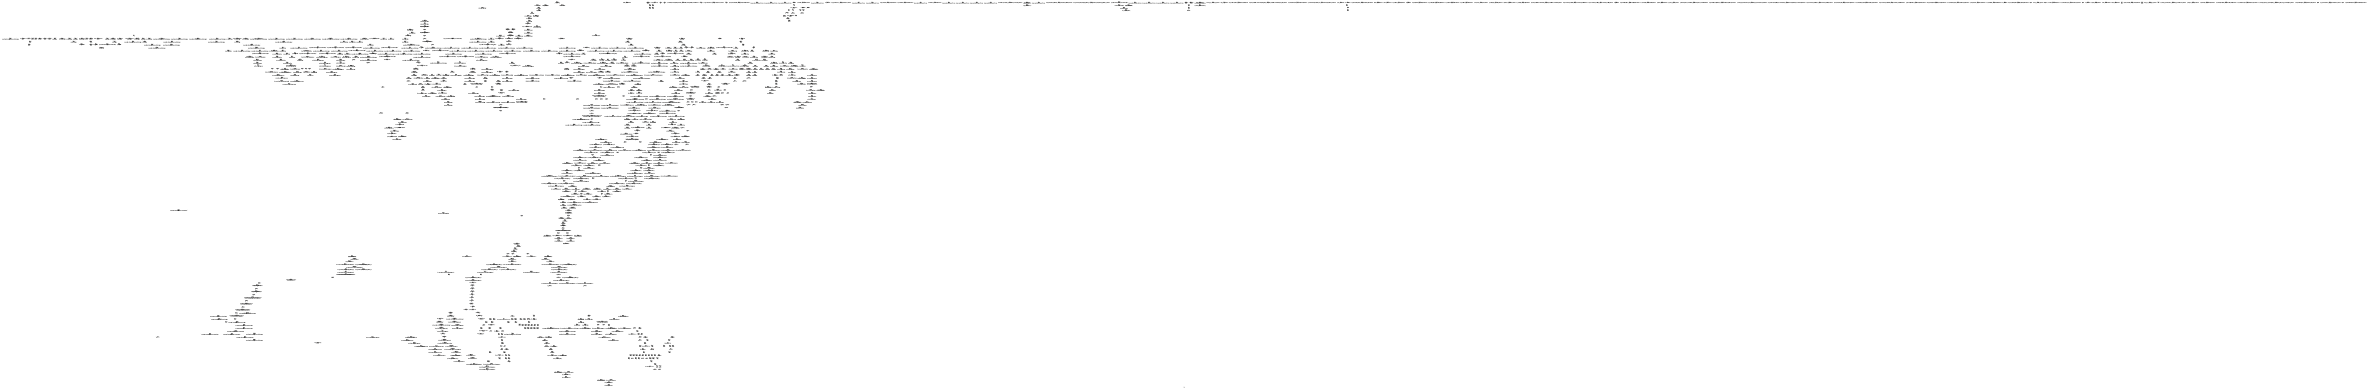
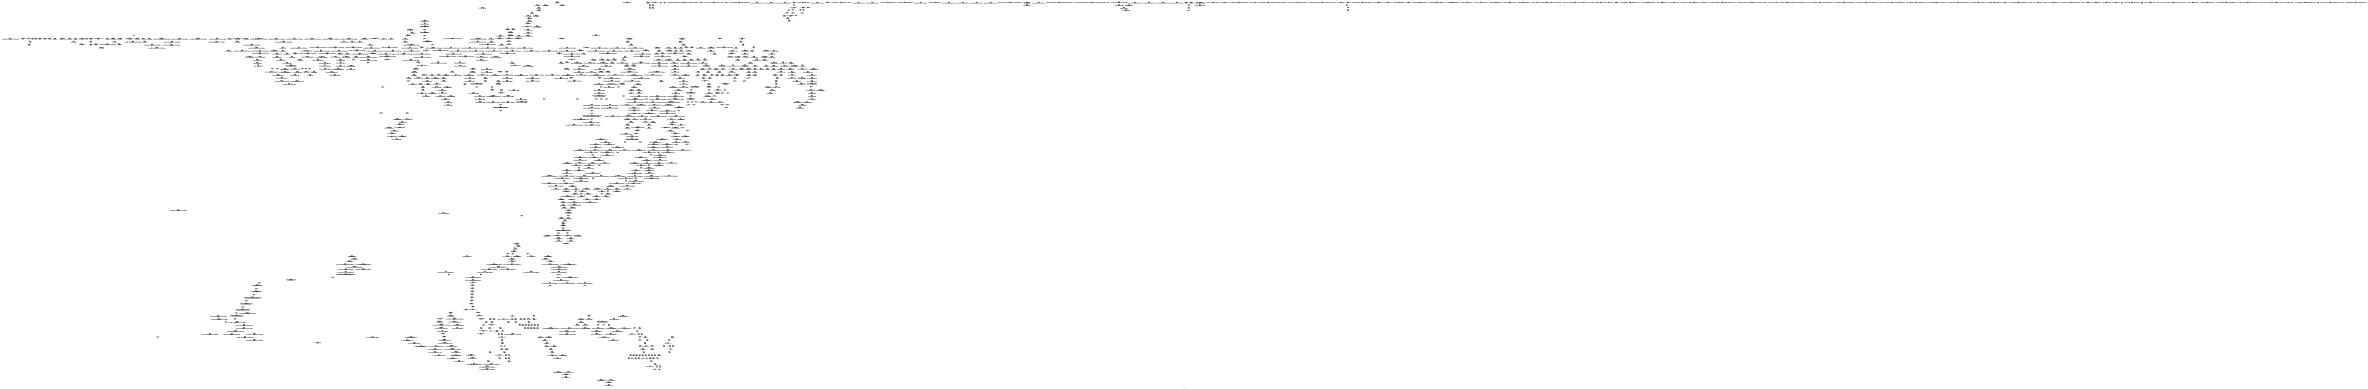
node "NodeID: 891": added
